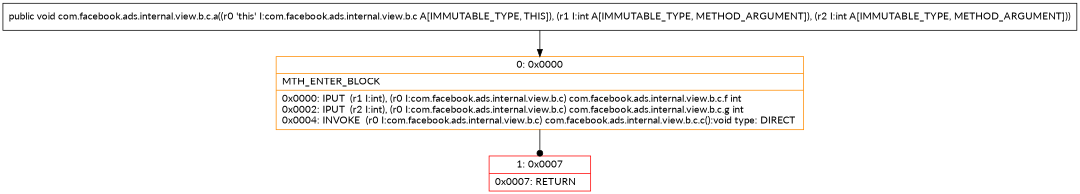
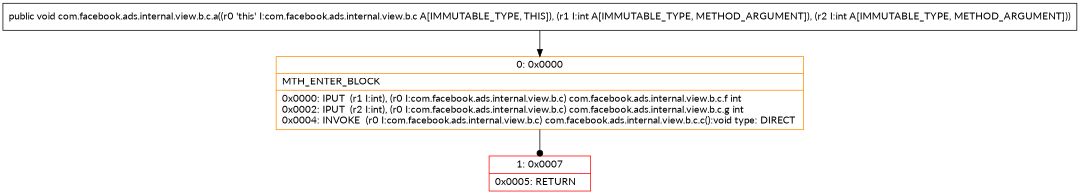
node "1: 0x0007": text "0x0007: RETURN" -> "0x0005: RETURN"
